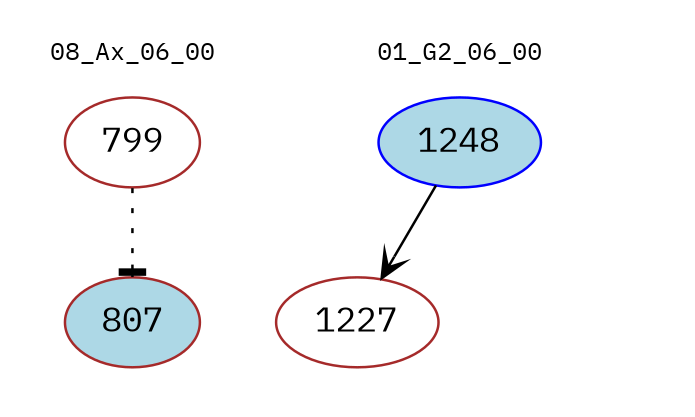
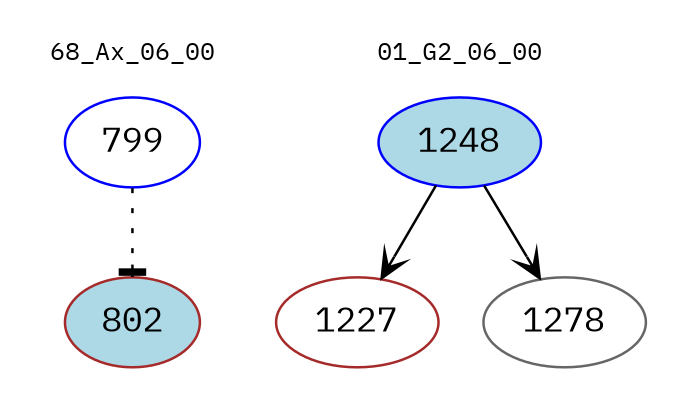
cluster "08_Ax_06_00": label "08_Ax_06_00" -> "68_Ax_06_00"
node "799": color brown -> blue
node "807": label "807" -> "802"
node "1278": added
